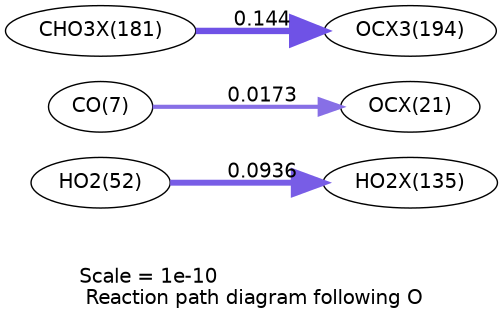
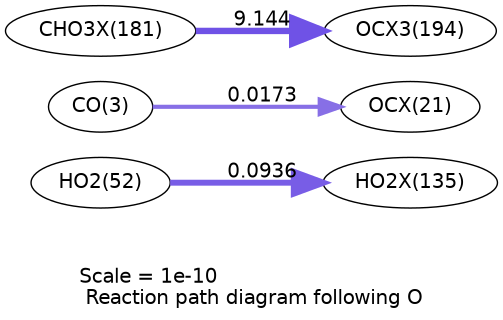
edge "CHO3X(181)" -> "OCX3(194)": label " 0.144" -> " 9.144"
node "CO(7)": label "CO(7)" -> "CO(3)"
